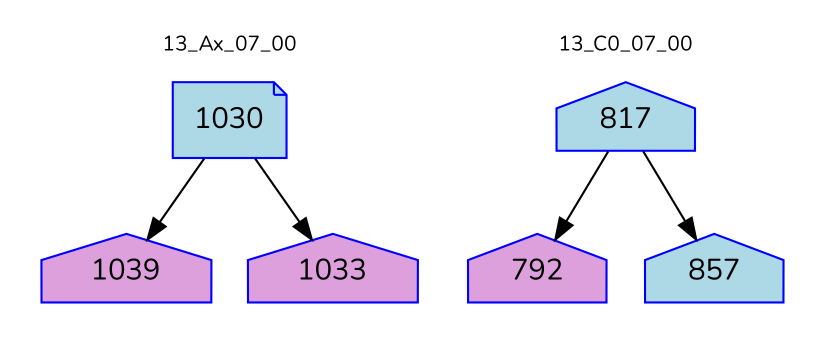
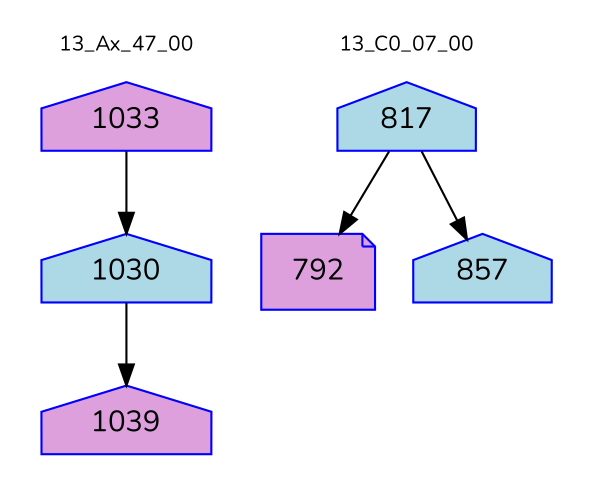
cluster "13_Ax_07_00": label "13_Ax_07_00" -> "13_Ax_47_00"
node "1030": shape note -> house
edge "1030" -> "1033": reversed
node "792": shape house -> note
